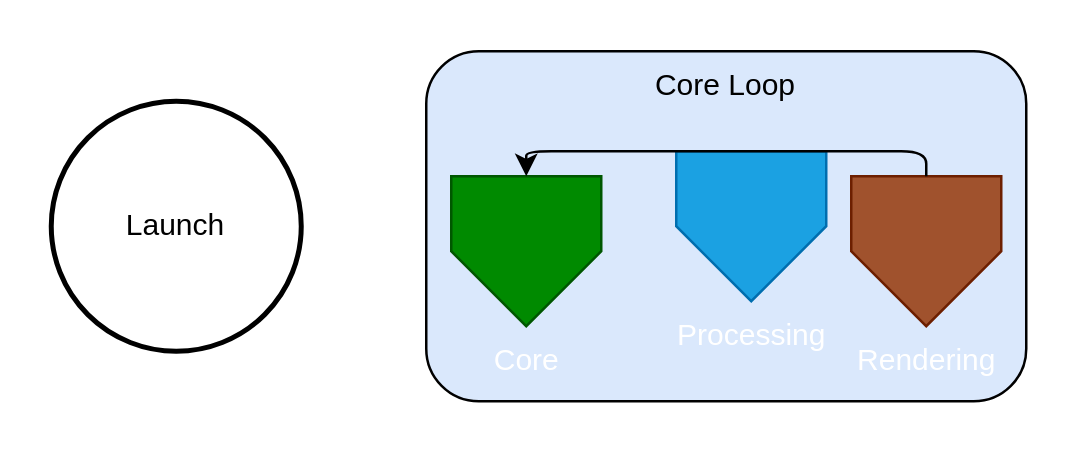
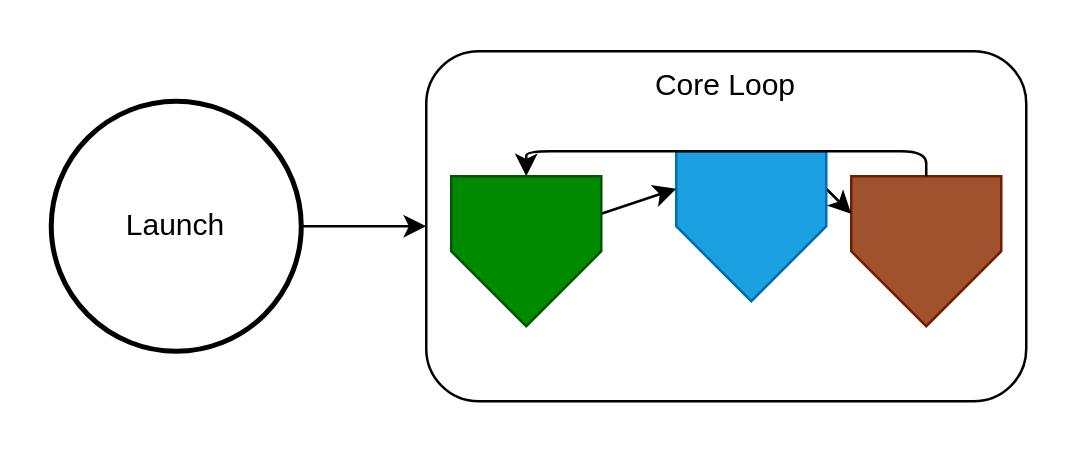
node "Core Loop": fillcolor #dae8fc -> #ffffff
edge "Processing" -> "Rendering": added
edge "Core" -> "Processing": added
edge "Launch" -> "Core Loop": added
